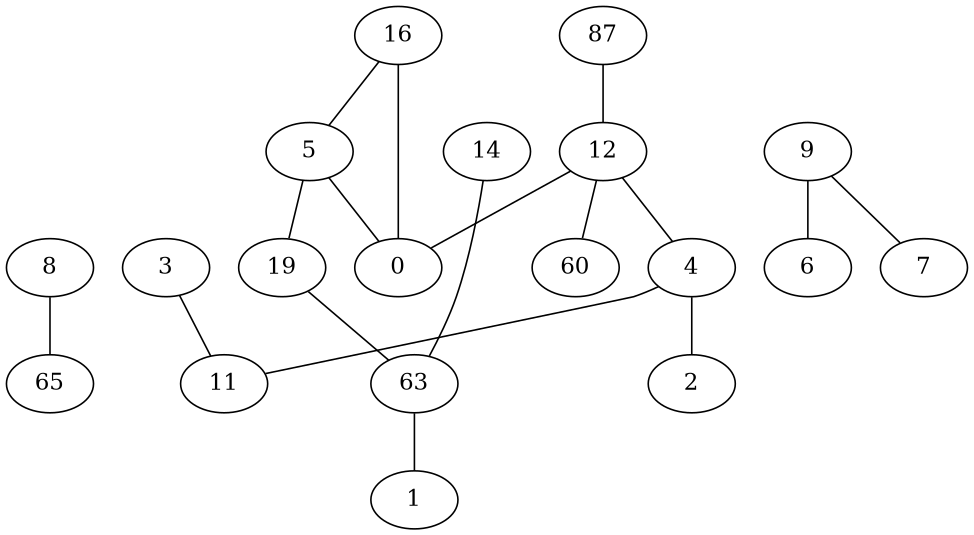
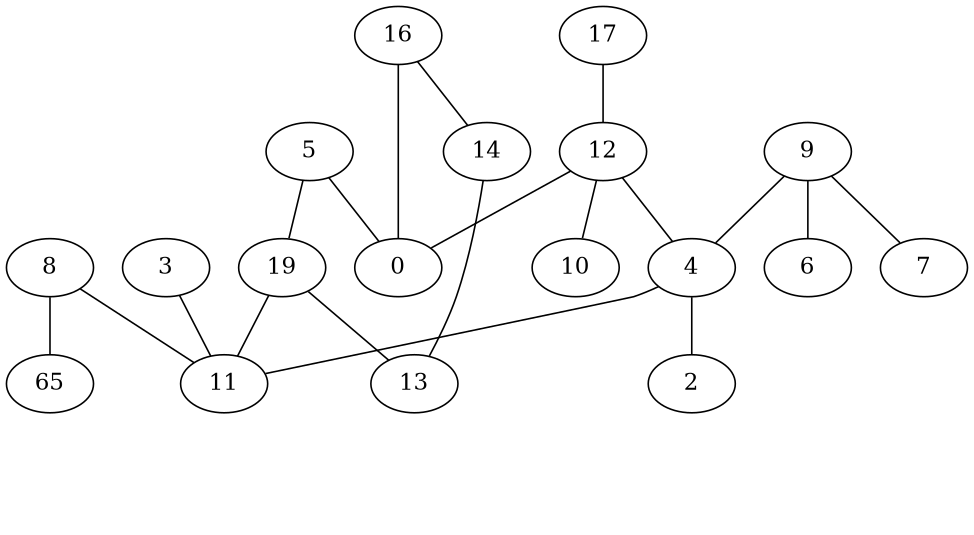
node "87": label "87" -> "17"
edge "16" -- "5": now "16" -- "14"
edge "9" -- "4": added
node "60": label "60" -> "10"
edge "8" -- "11": added
edge "19" -- "11": added
node "63": label "63" -> "13"
node "1": removed
